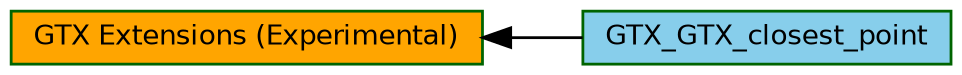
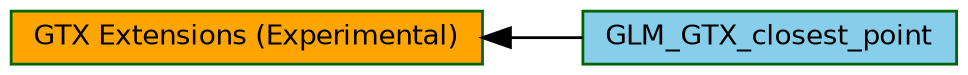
node "GTX_GTX_closest_point": label "GTX_GTX_closest_point" -> "GLM_GTX_closest_point"
